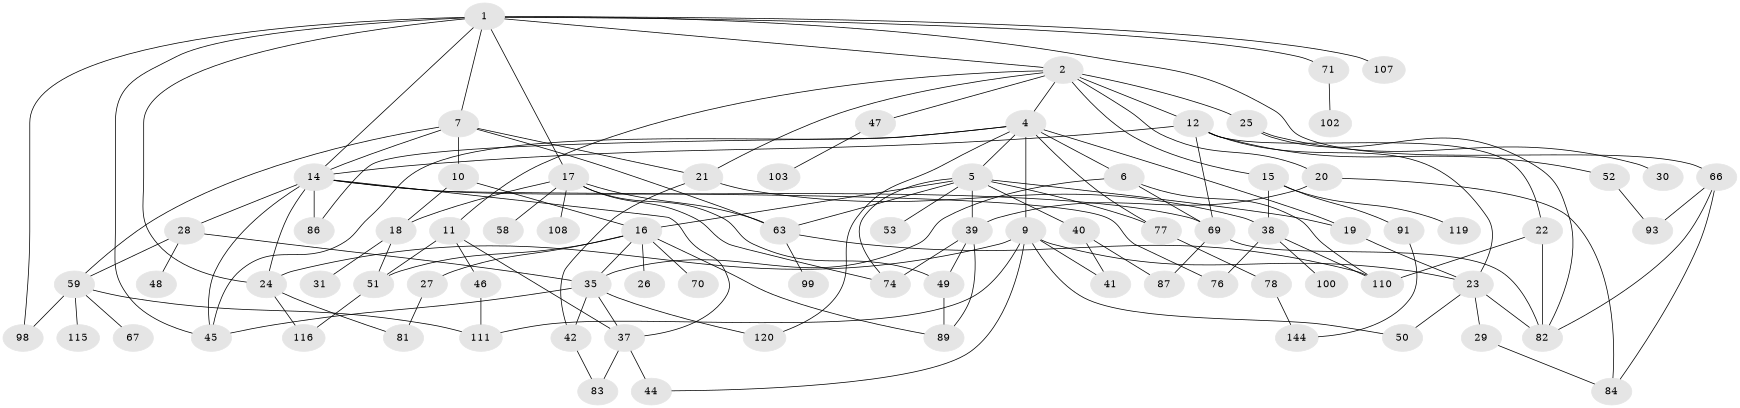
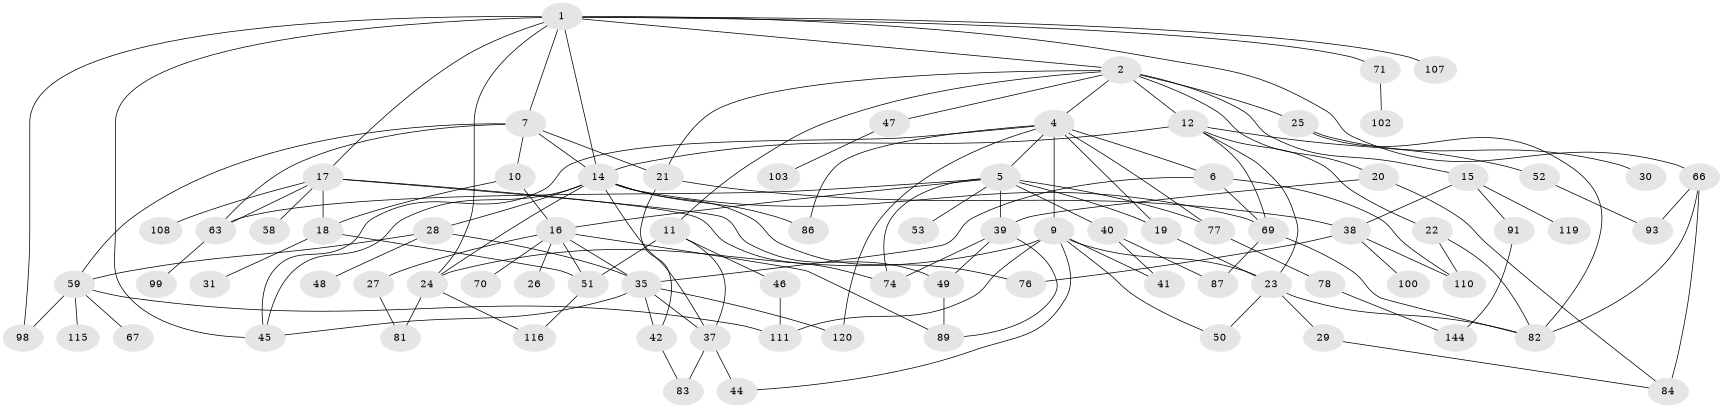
edge "63" -- "110": removed
